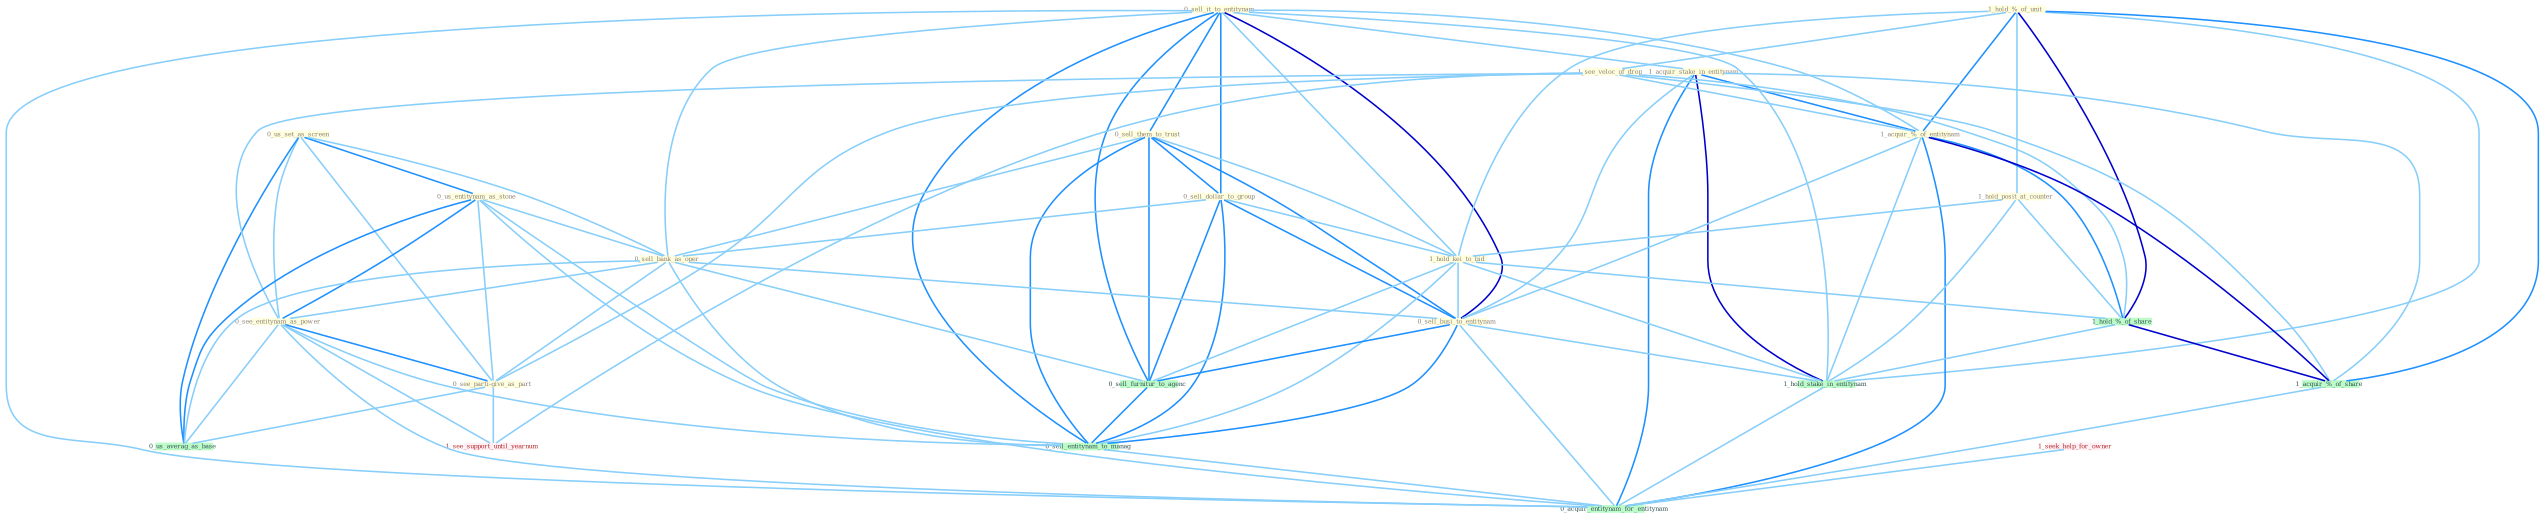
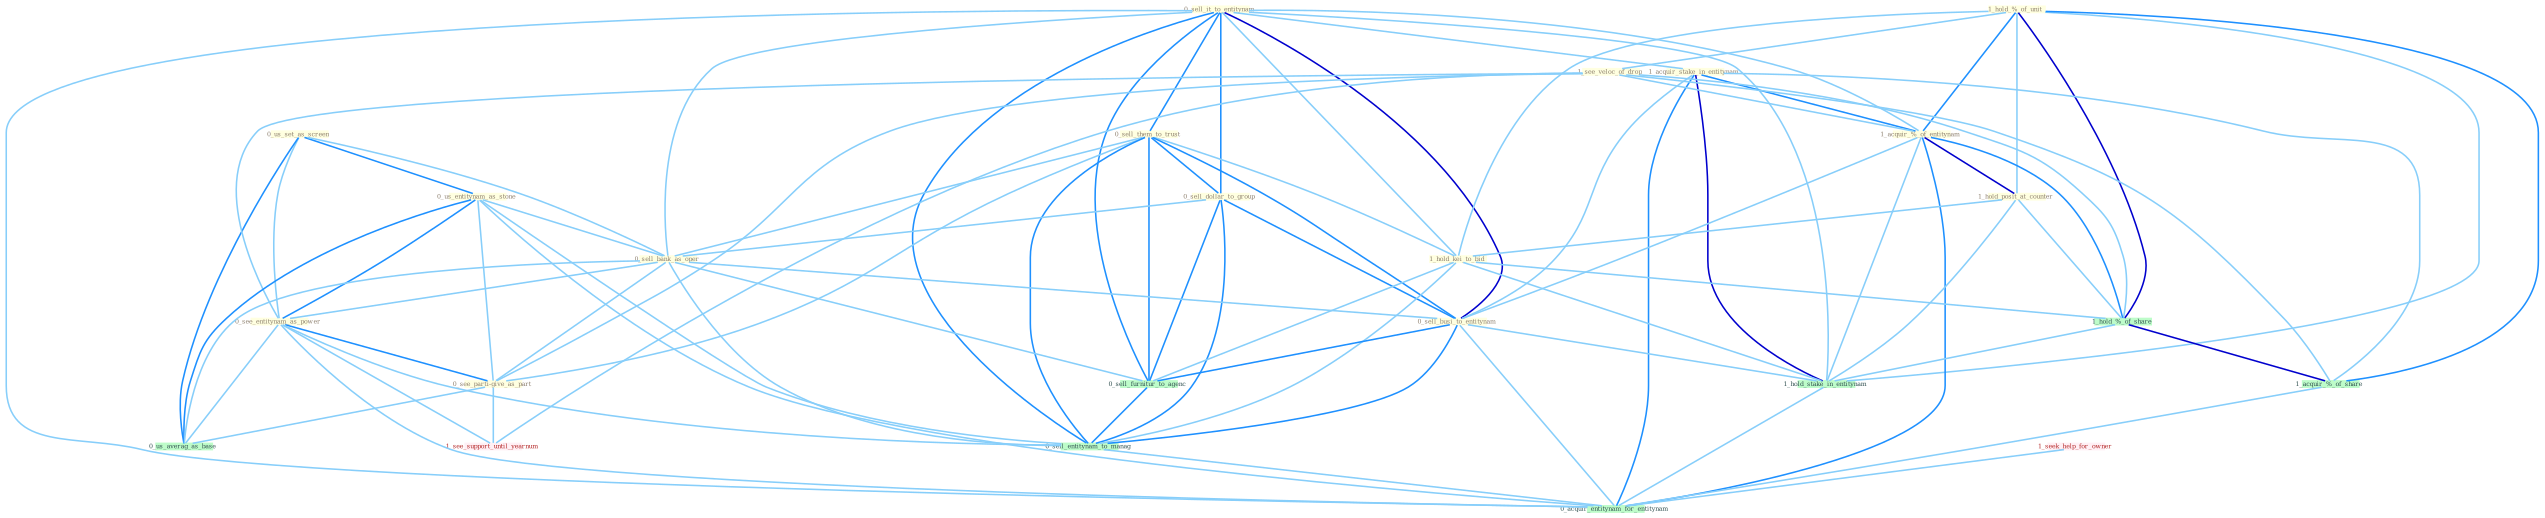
edge "0_sell_dollar_to_group" -- "1_hold_kei_to_bid": removed
edge "1_acquir_%_of_entitynam" -- "1_acquir_%_of_share": now "1_acquir_%_of_entitynam" -- "1_hold_posit_at_counter"
edge "0_us_set_as_screen" -- "0_see_parti-give_as_part": now "0_sell_them_to_trust" -- "0_see_parti-give_as_part"
edge "1_hold_kei_to_bid" -- "0_sell_busi_to_entitynam": removed
